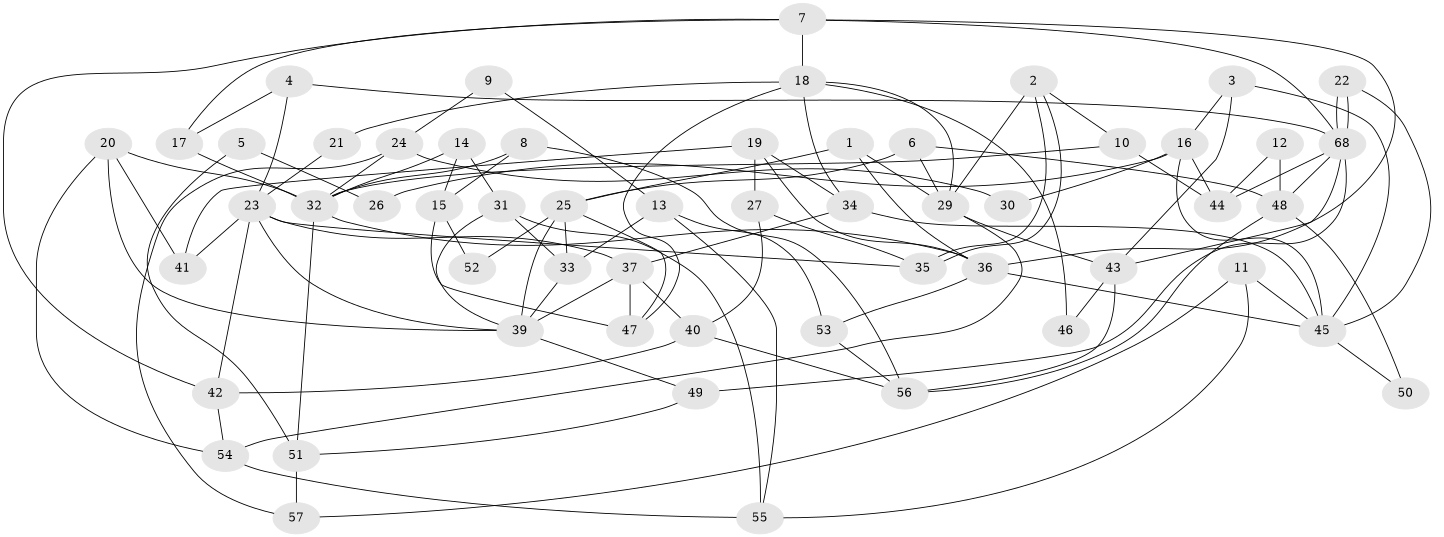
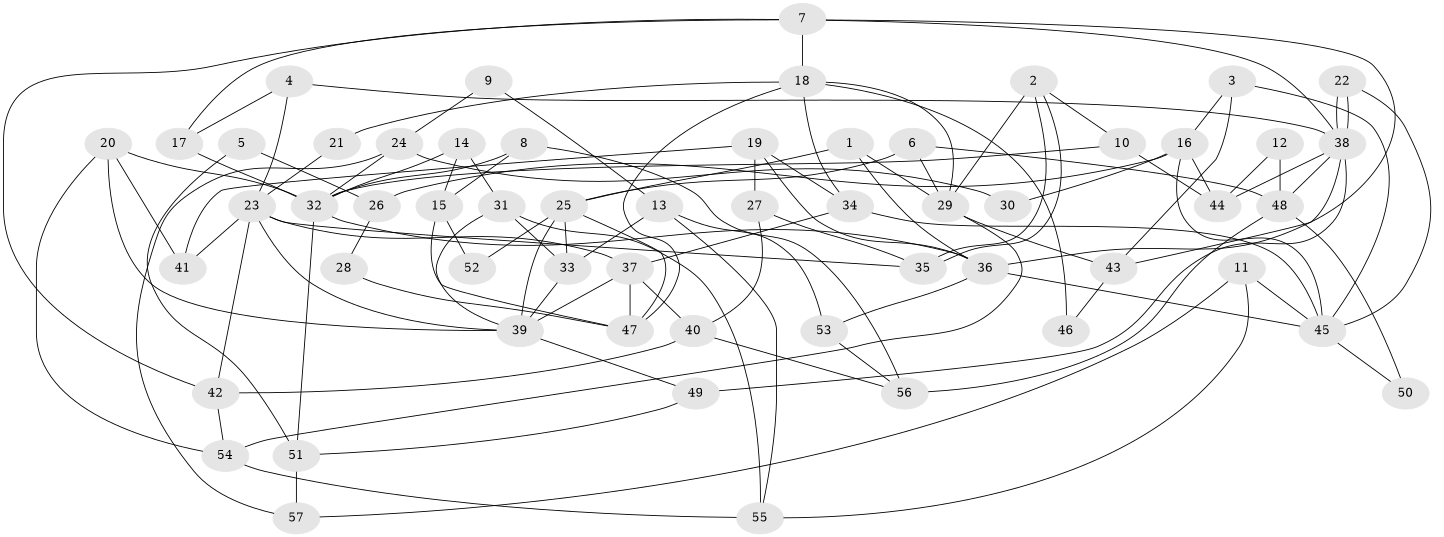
node "68": label "68" -> "38"
node "28": added
edge "43" -- "56": removed
